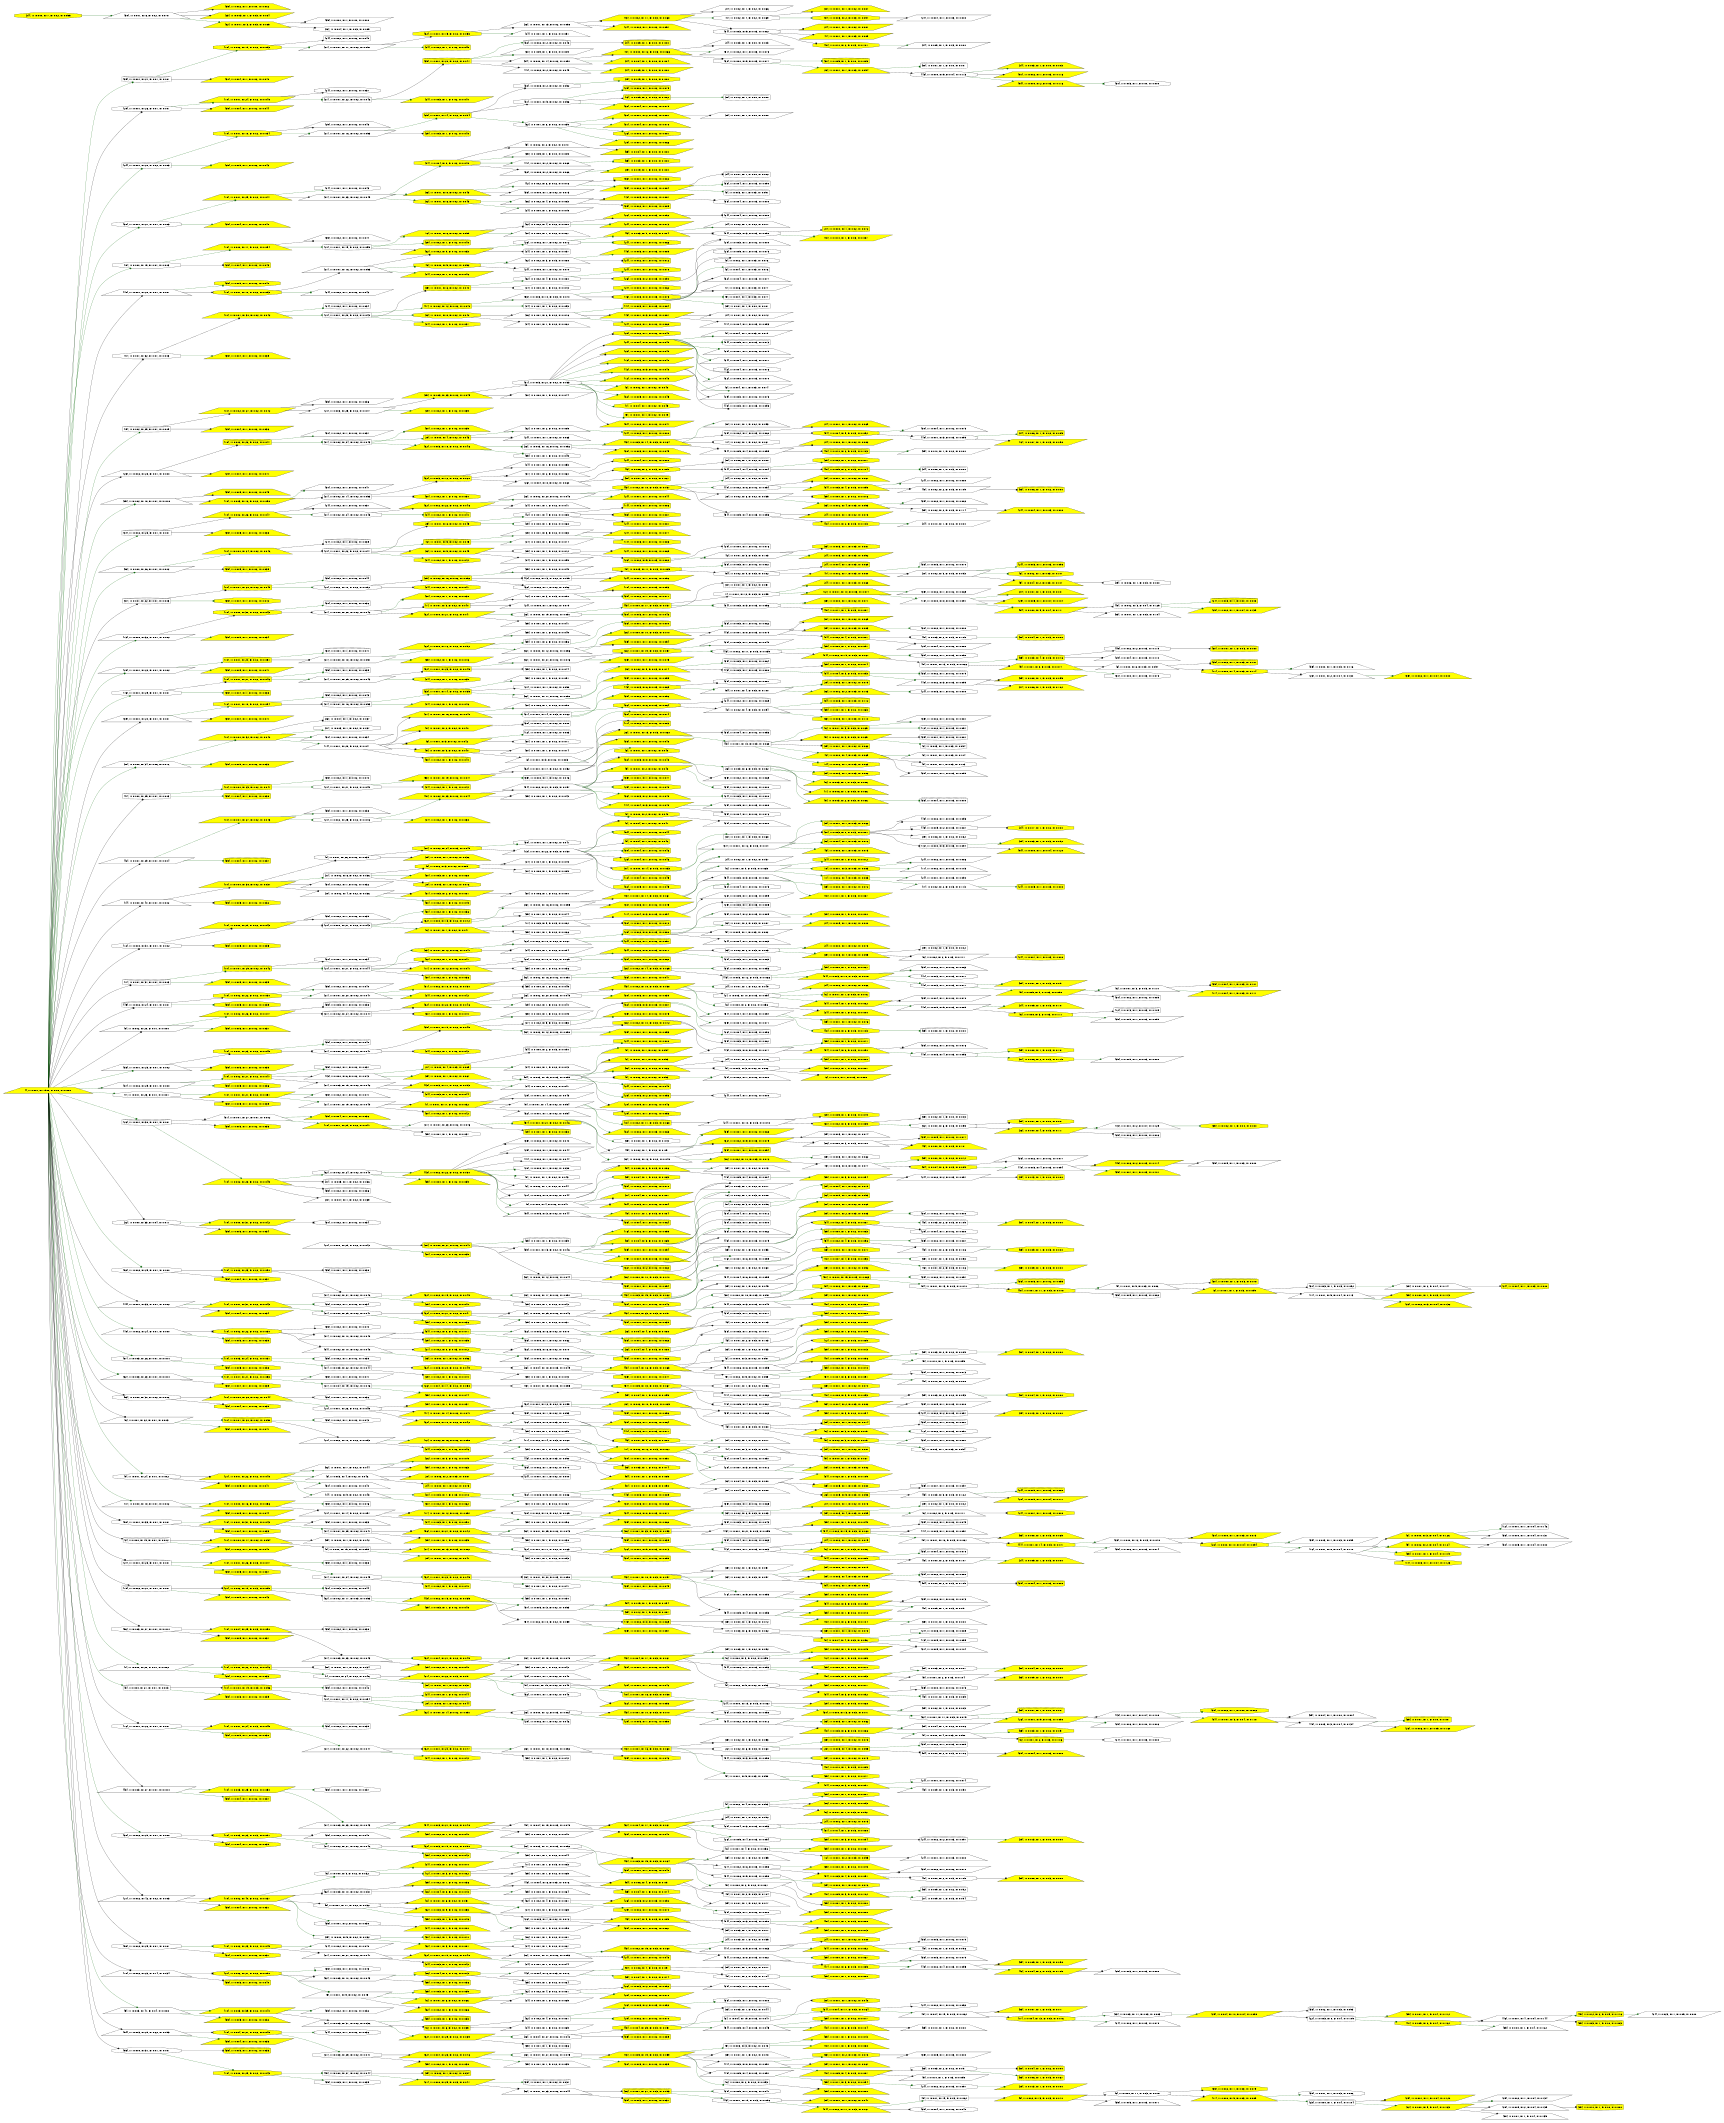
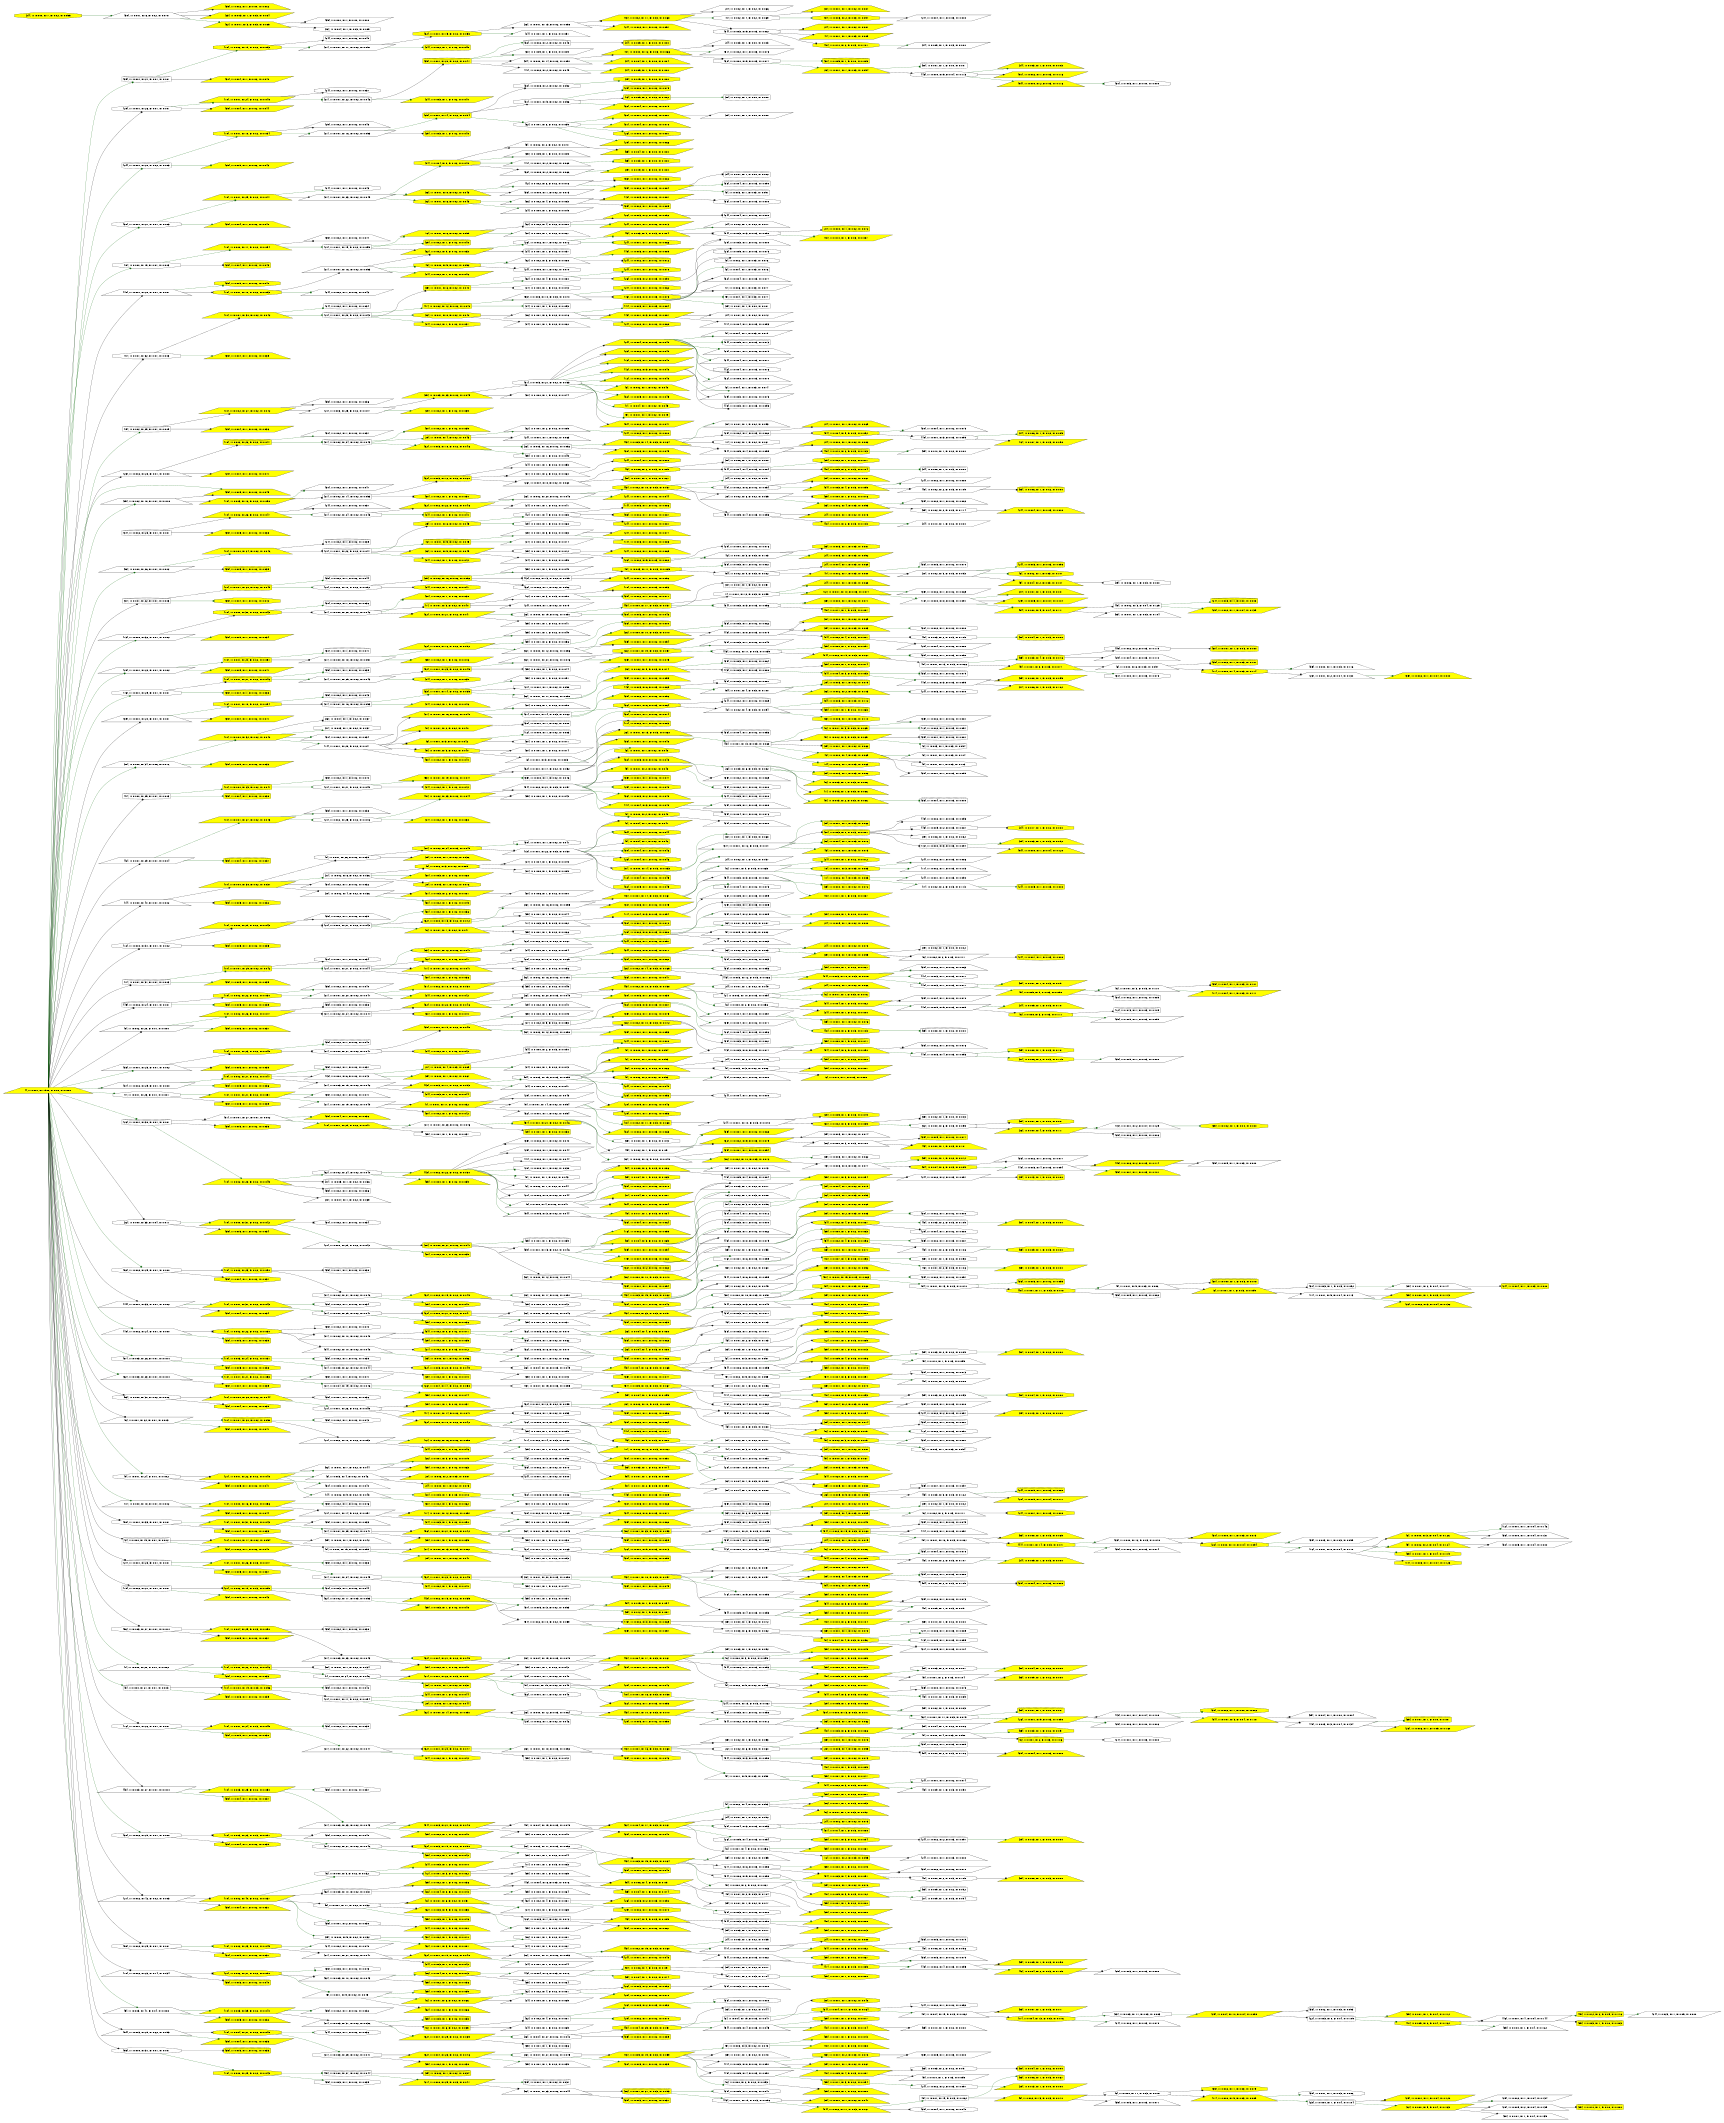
node "[29], V: -0.002, N: 1, P: 0.02, U: 0.045": removed
edge "[], V: 0.001, N: 1500, P: 0.00, U: 0.000" -> "[34], V: -0.002, N: 28, P: 0.01, U: 0.001": now "[], V: 0.001, N: 1500, P: 0.00, U: 0.000" -> "[35], V: 0.005, N: 1, P: 0.02, U: 0.045"
edge "[10], V: 0.000, N: 31, P: 0.02, U: 0.042" -> "[21], V: 0.000, N: 29, P: 0.02, U: 0.042": added
edge "[35], V: 0.003, N: 2, P: 0.02, U: 0.091" -> "[35], V: 0.006, N: 1, P: 0.03, U: 0.067": now "[48], V: -0.001, N: 15, P: 0.03, U: 0.062" -> "[35], V: 0.006, N: 1, P: 0.03, U: 0.067"
